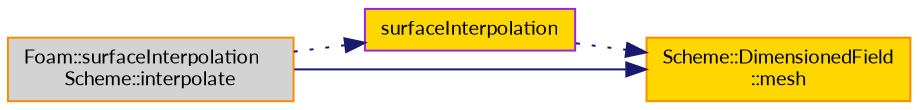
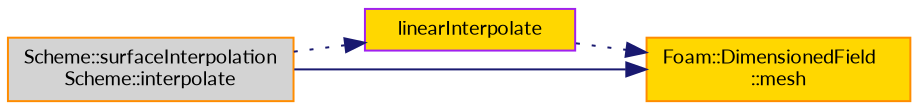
node "surfaceInterpolation": label "surfaceInterpolation" -> "linearInterpolate"
node "Foam::surfaceInterpolation Scheme::interpolate": label "Foam::surfaceInterpolation Scheme::interpolate" -> "Scheme::surfaceInterpolation Scheme::interpolate"
node "Scheme::DimensionedField ::mesh": label "Scheme::DimensionedField ::mesh" -> "Foam::DimensionedField ::mesh"
